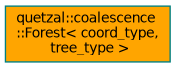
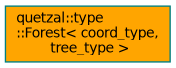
node "quetzal::coalescence ::Forest< coord_type, tree_type >": label "quetzal::coalescence ::Forest< coord_type, tree_type >" -> "quetzal::type ::Forest< coord_type, tree_type >"
